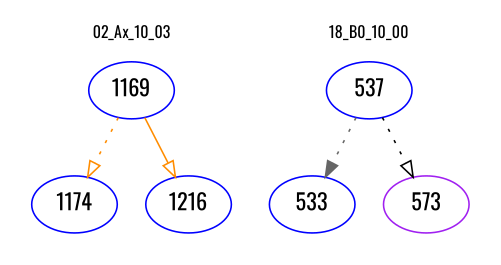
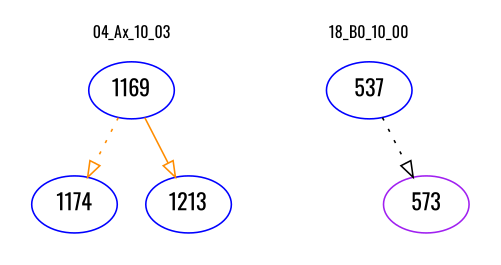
cluster "02_Ax_10_03": label "02_Ax_10_03" -> "04_Ax_10_03"
node "1216": label "1216" -> "1213"
node "533": removed
